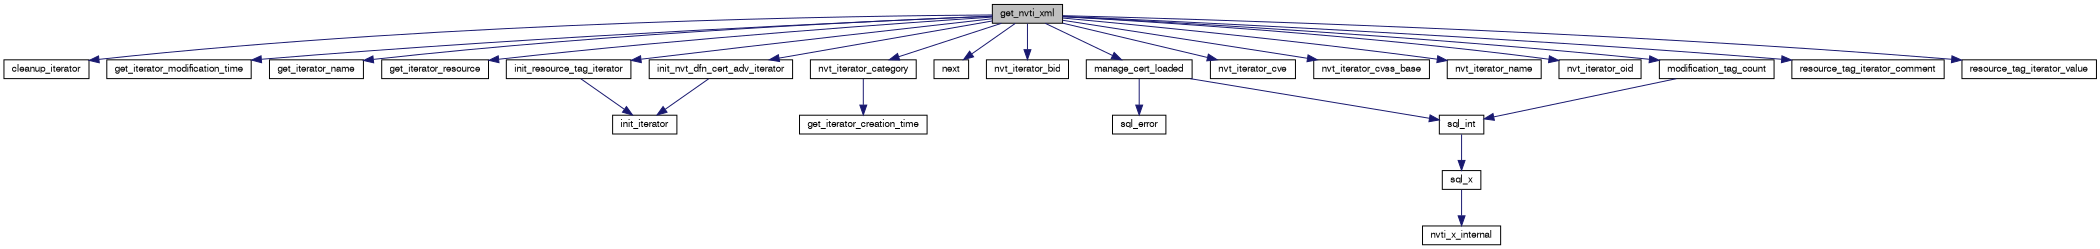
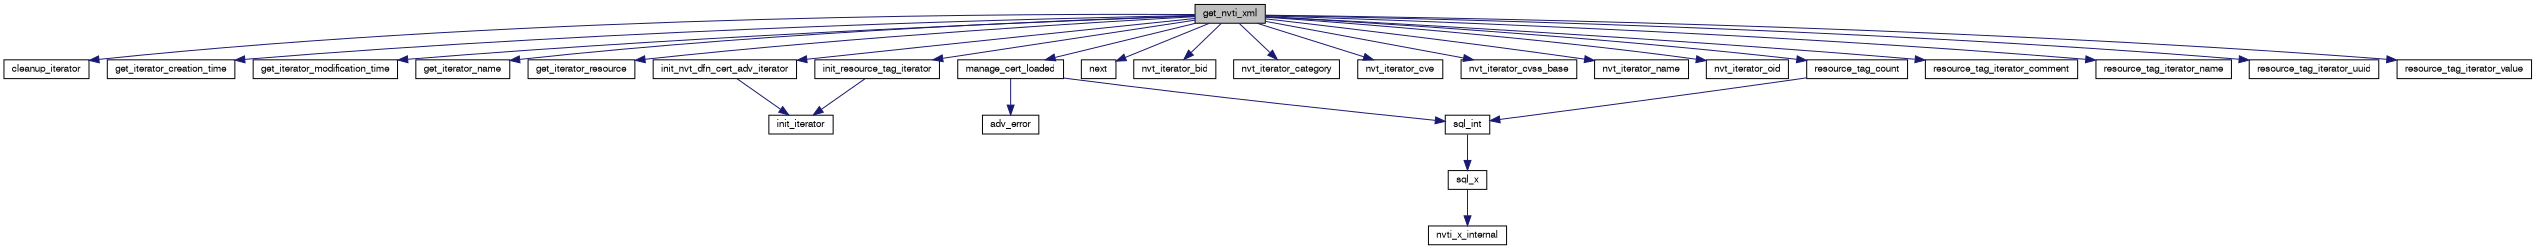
node "modification_tag_count": label "modification_tag_count" -> "resource_tag_count"
node "resource_tag_iterator_name": added
node "resource_tag_iterator_uuid": added
edge "nvt_iterator_category" -> "get_iterator_creation_time": now "get_nvti_xml" -> "get_iterator_creation_time"
node "sql_error": label "sql_error" -> "adv_error"
